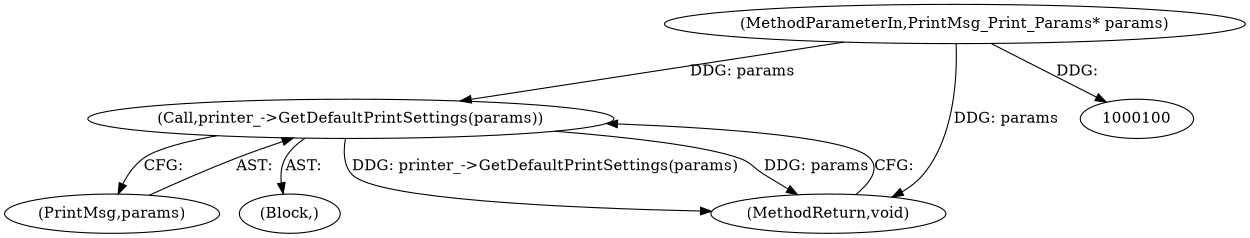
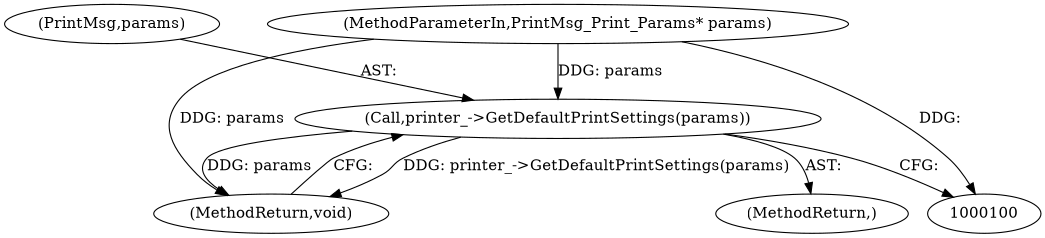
edge "(Call,printer_->GetDefaultPrintSettings(params))" -> "(PrintMsg,params)": now "(Call,printer_->GetDefaultPrintSettings(params))" -> "1000100"
node "(Block,)": label "(Block,)" -> "(MethodReturn,)"
